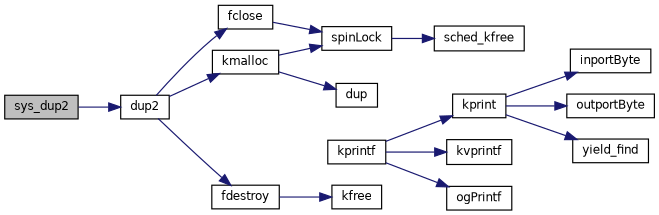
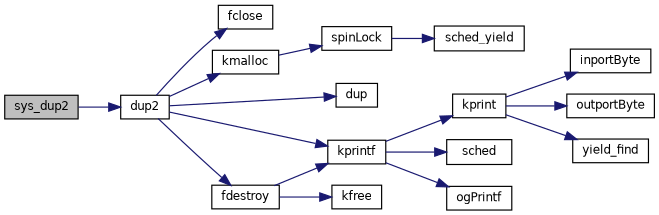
edge "fclose" -> "spinLock": removed
node "sched_kfree": label "sched_kfree" -> "sched_yield"
edge "kmalloc" -> "dup": now "dup2" -> "dup"
edge "dup2" -> "kprintf": added
node "kvprintf": label "kvprintf" -> "sched"
edge "fdestroy" -> "kprintf": added
